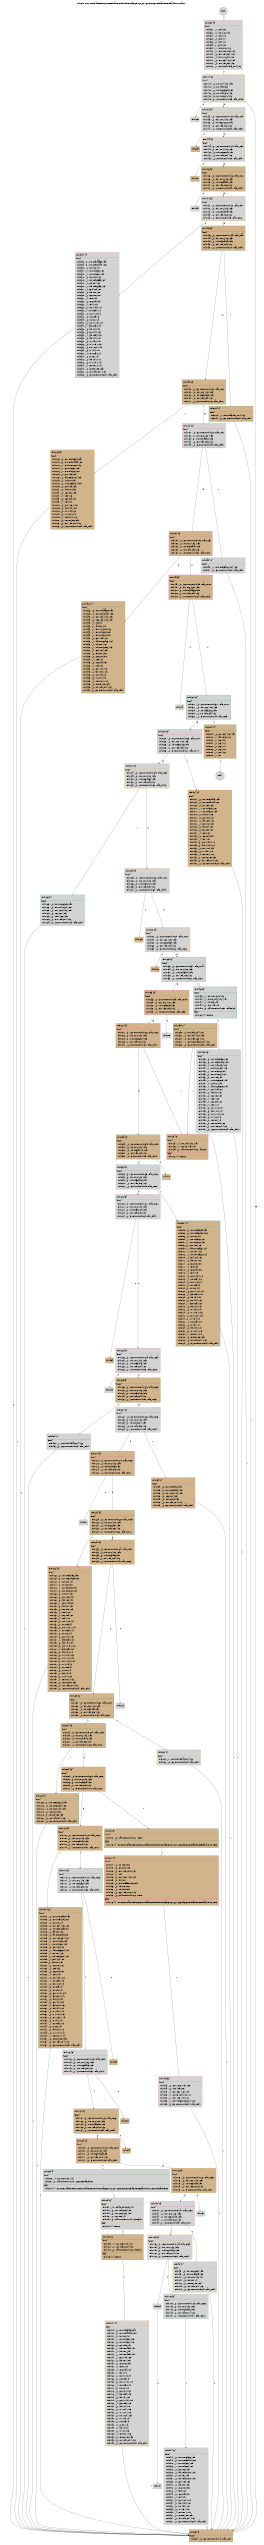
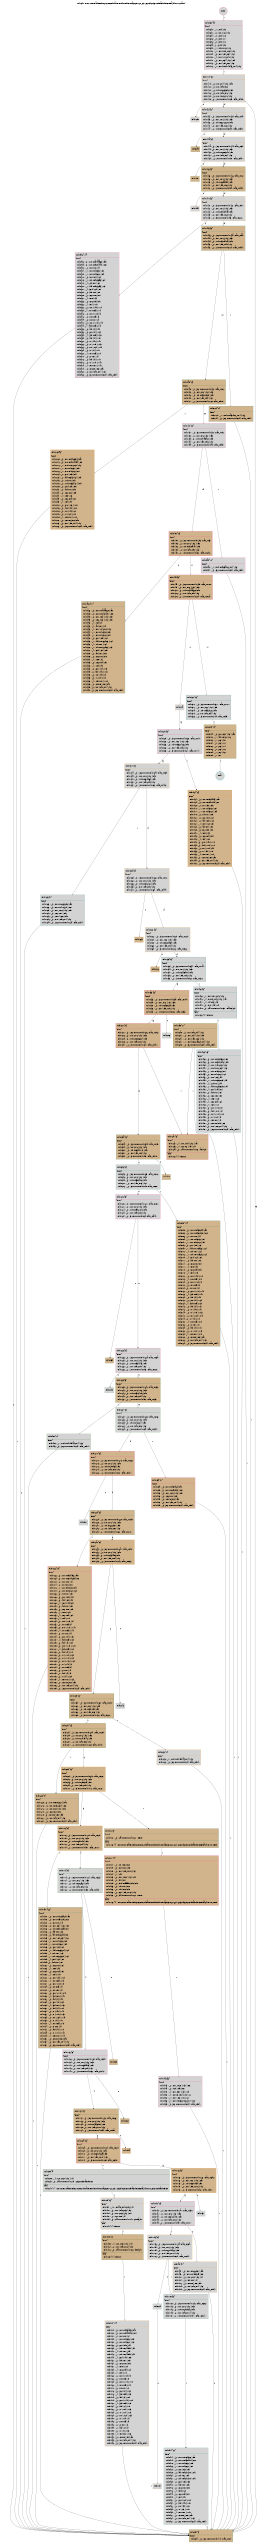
edge "0x401512 [25]" -> "0x40152b [25]": now "0x40221a" -> "0x40152b [25]"
